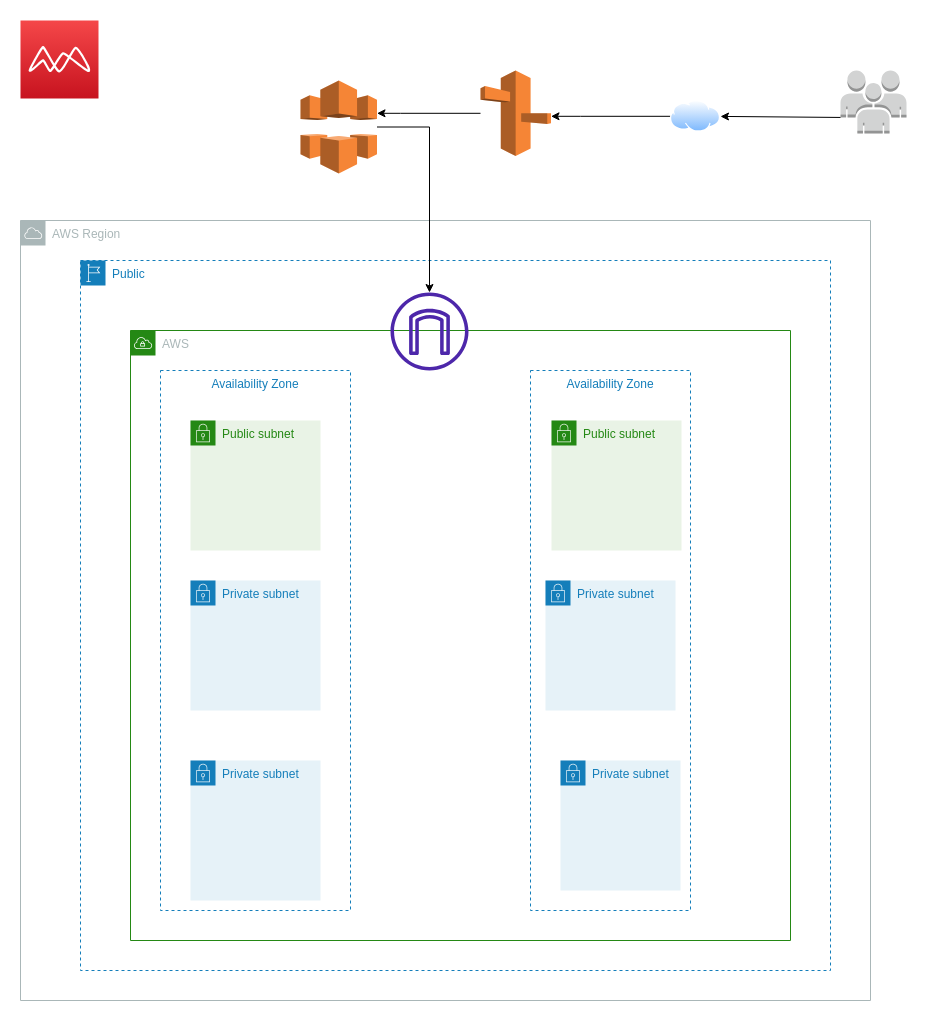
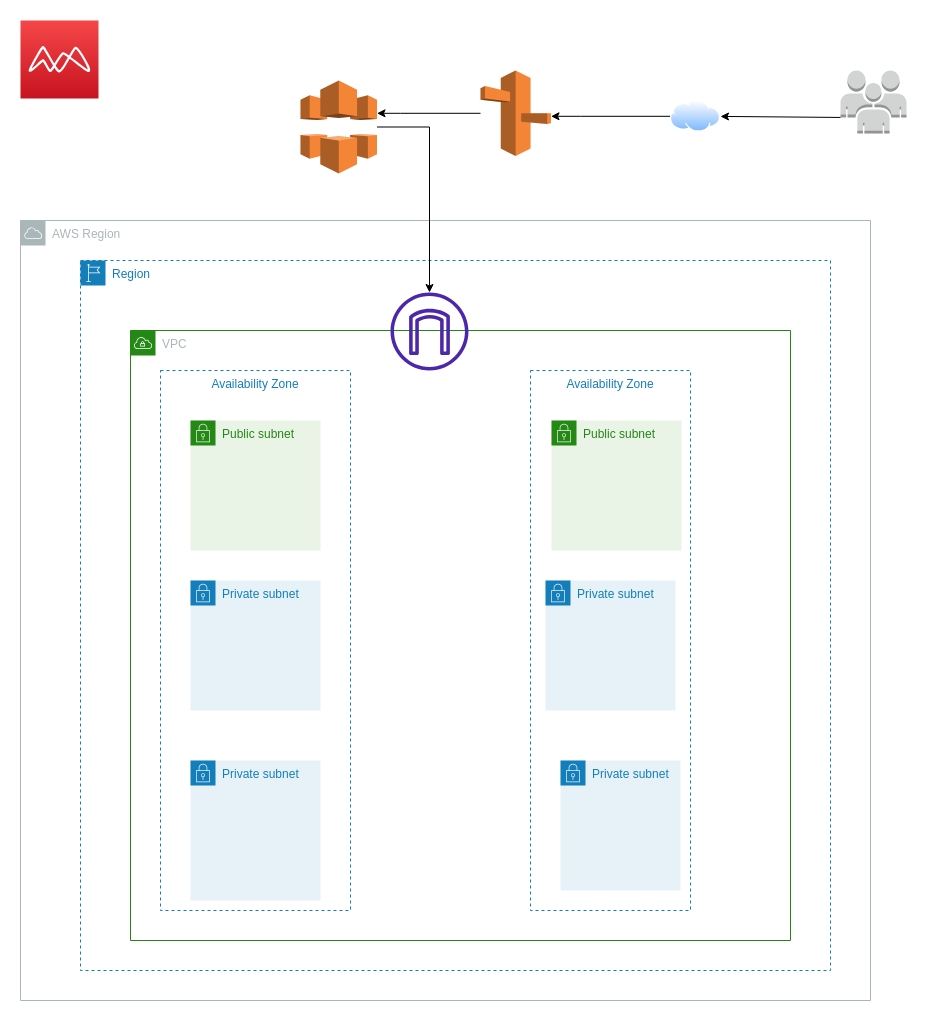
node "Public": label "Public" -> "Region"
node "AWS": label "AWS" -> "VPC"
